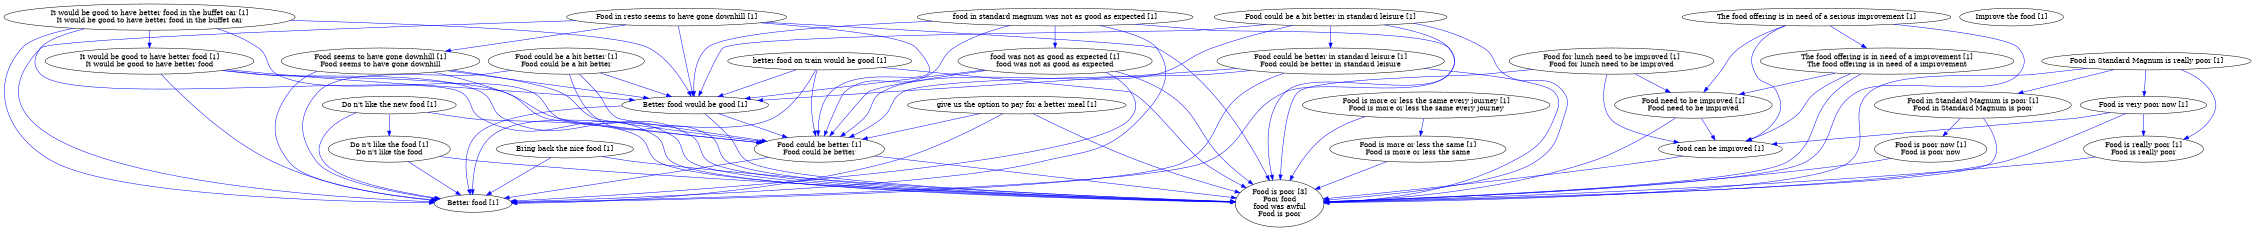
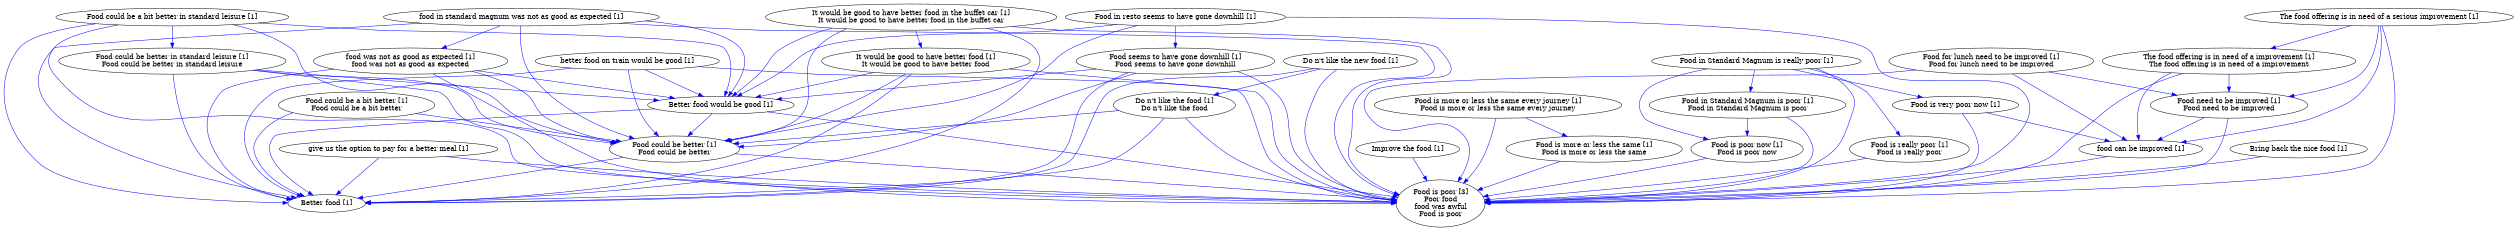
edge "Food in resto seems to have gone downhill [1]" -> "Better food [1]": removed
edge "Food could be a bit better [1] Food could be a bit better" -> "Better food would be good [1]": removed
edge "Food in Standard Magnum is really poor [1]" -> "Food is poor now [1] Food is poor now": added
edge "Food is very poor now [1]" -> "Food is really poor [1] Food is really poor": removed
edge "give us the option to pay for a better meal [1]" -> "Food could be better [1] Food could be better": now "Do n't like the food [1] Do n't like the food" -> "Food could be better [1] Food could be better"
edge "Food could be a bit better [1] Food could be a bit better" -> "Food is poor [3] Poor food food was awful Food is poor": now "Improve the food [1]" -> "Food is poor [3] Poor food food was awful Food is poor"
edge "Bring back the nice food [1]" -> "Better food [1]": removed
